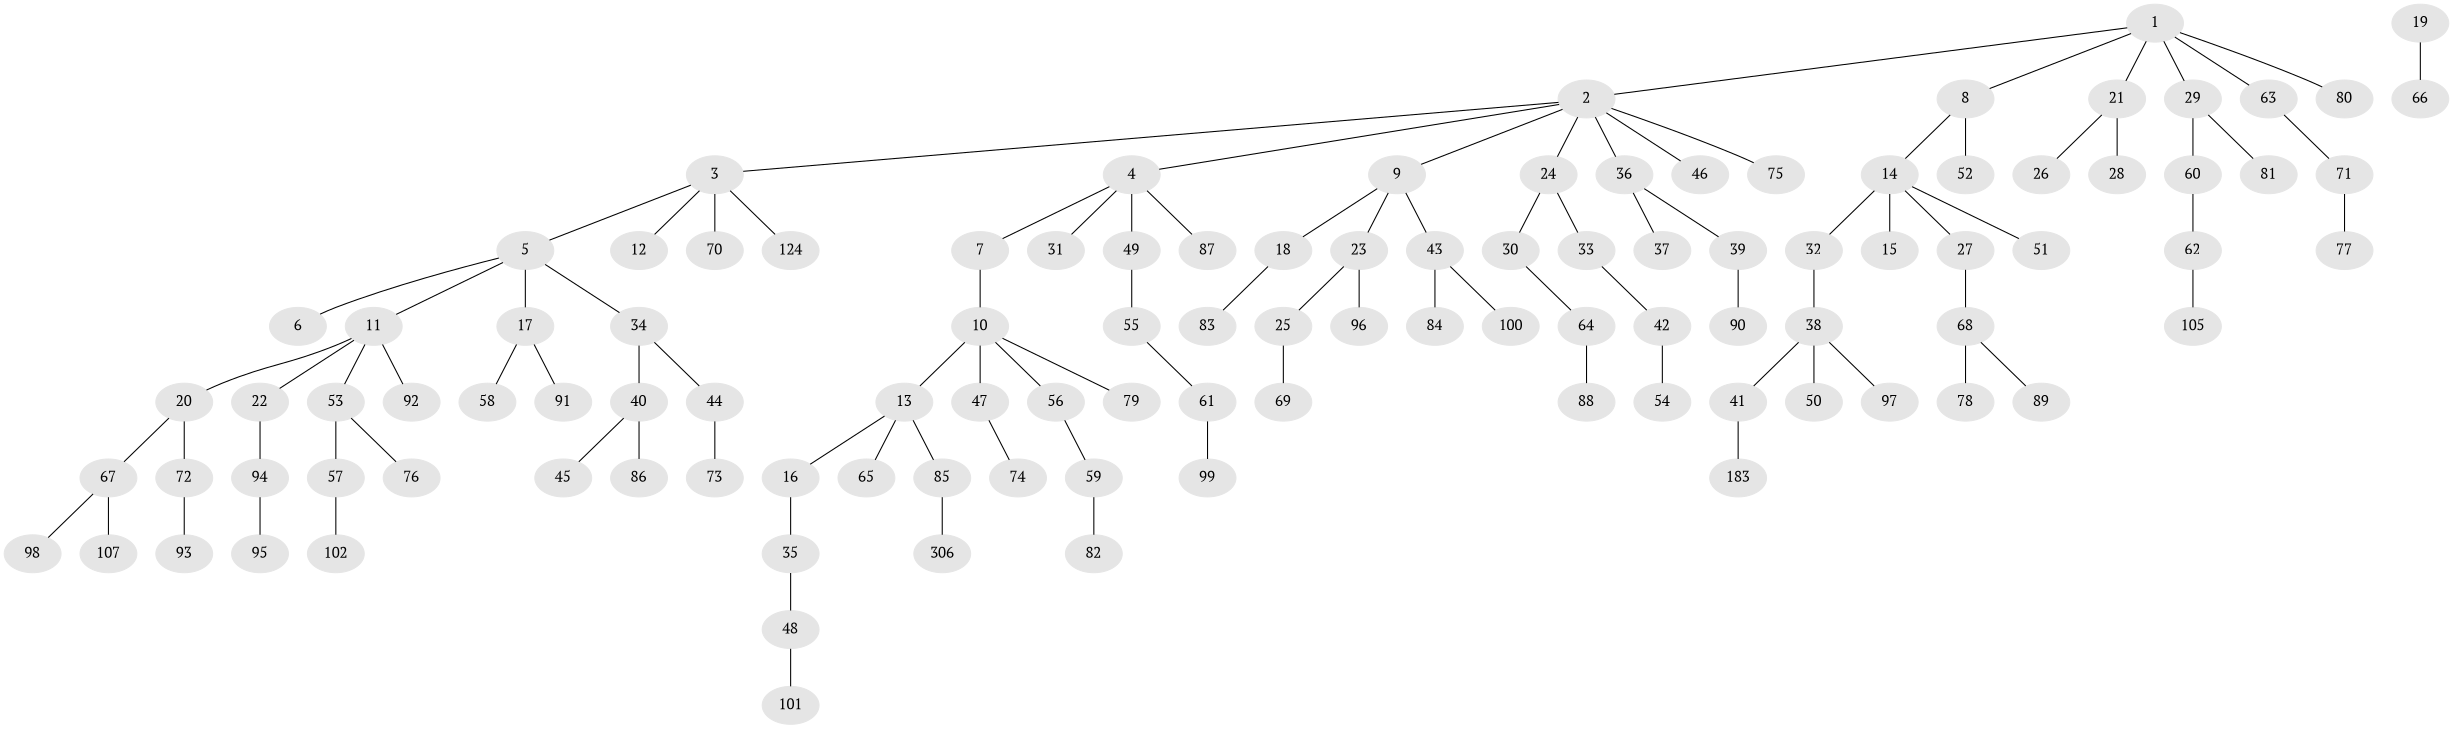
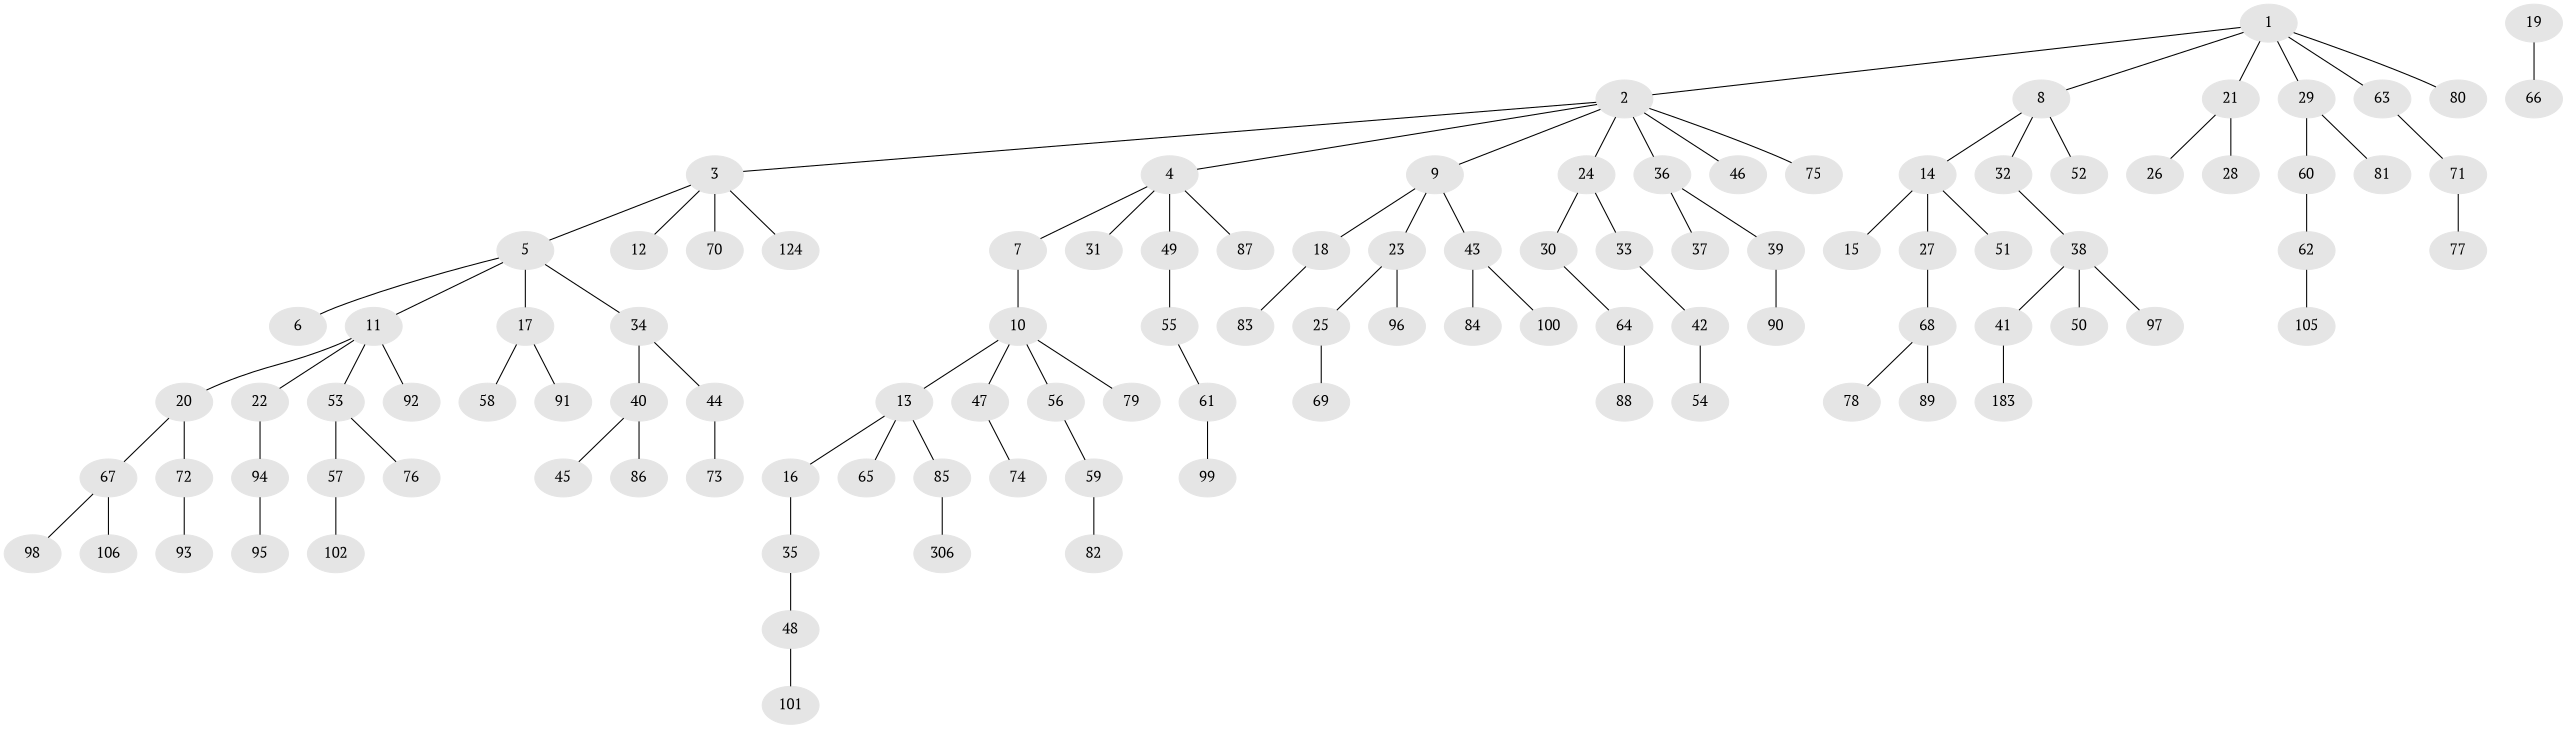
edge "14" -- "32": now "8" -- "32"
node "107": label "107" -> "106"
